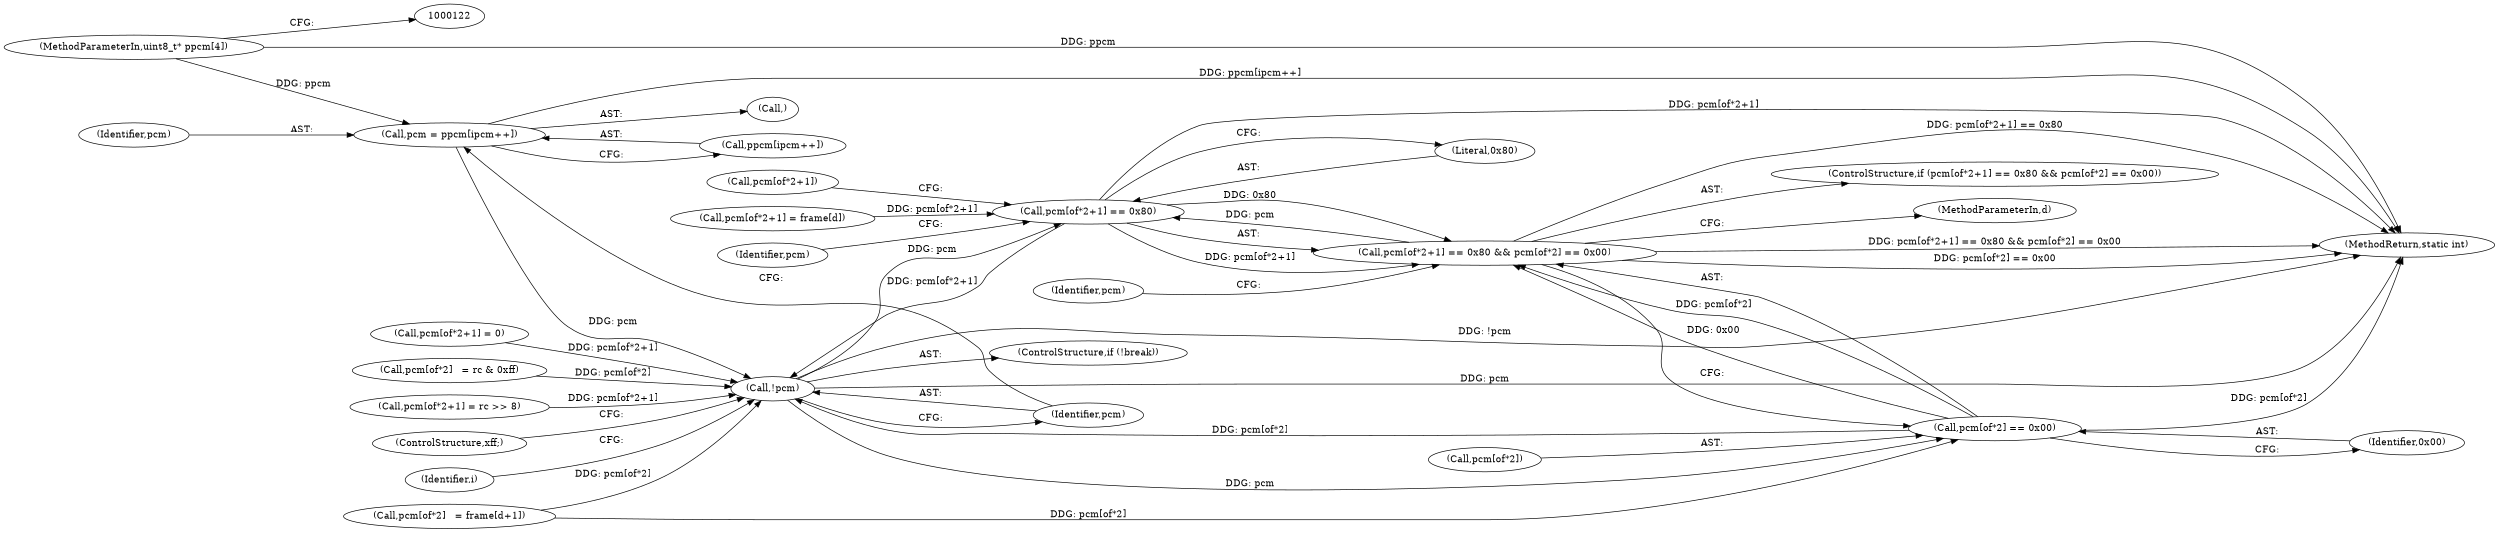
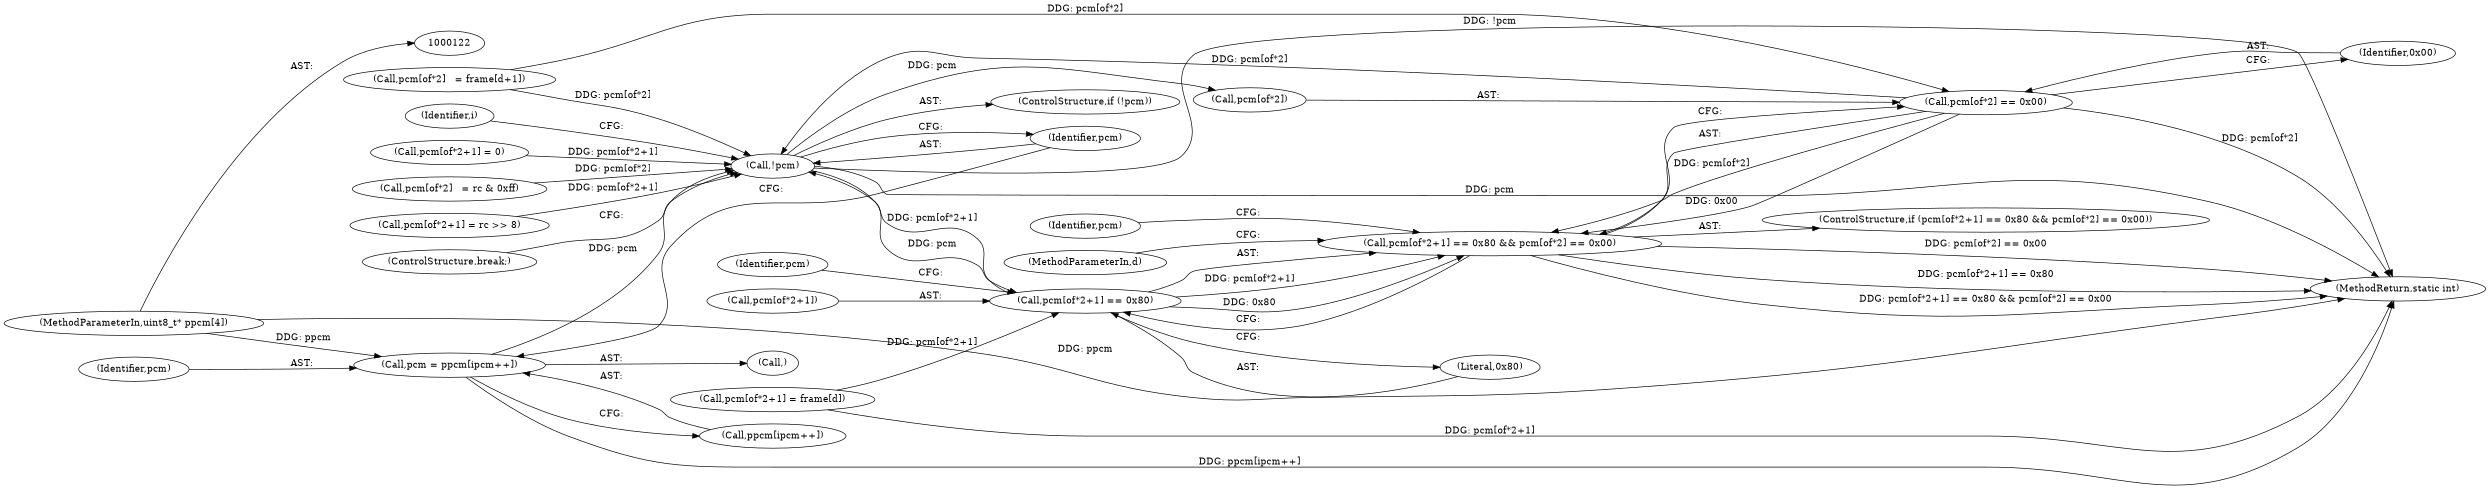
edge "(MethodParameterIn,uint8_t* ppcm[4])" -> "1000122": label "CFG: " -> "AST: "
edge "(Call,pcm[of*2+1] == 0x80)" -> "(MethodReturn,static int)": now "(Call,pcm[of*2+1] = frame[d])" -> "(MethodReturn,static int)"
edge "(Call,pcm[of*2+1])" -> "(Call,pcm[of*2+1] == 0x80)": label "CFG: " -> "AST: "
edge "(Call,pcm[of*2+1] == 0x80 && pcm[of*2] == 0x00)" -> "(Call,pcm[of*2+1] == 0x80)": label "DDG: pcm" -> "CFG: "
edge "(Call,pcm[of*2+1] == 0x80 && pcm[of*2] == 0x00)" -> "(MethodParameterIn,d)": reversed
node "(ControlStructure,if (!break))": label "(ControlStructure,if (!break))" -> "(ControlStructure,if (!pcm))"
node "(ControlStructure,xff;)": label "(ControlStructure,xff;)" -> "(ControlStructure,break;)"
edge "(Call,!pcm)" -> "(Call,pcm[of*2] == 0x00)": now "(Call,!pcm)" -> "(Call,pcm[of*2])"
